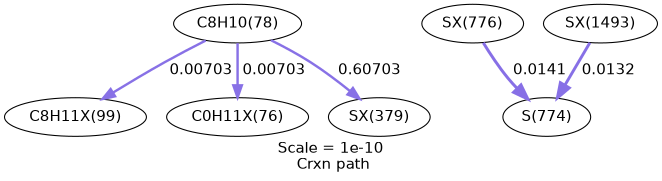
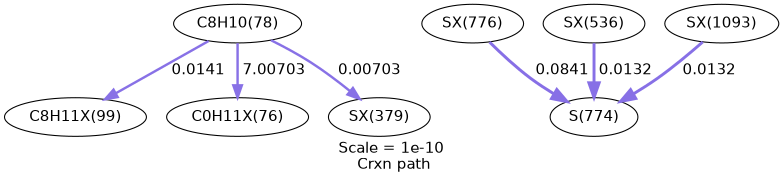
node "SX(536)": added
node "SX(1493)": label "SX(1493)" -> "SX(1093)"
edge "C8H10(78)" -> "C8H11X(99)": label " 0.00703" -> " 0.0141"
edge "C8H10(78)" -> "C0H11X(76)": label " 0.00703" -> " 7.00703"
edge "C8H10(78)" -> "SX(379)": label " 0.60703" -> " 0.00703"
edge "SX(776)" -> "S(774)": label " 0.0141" -> " 0.0841"
